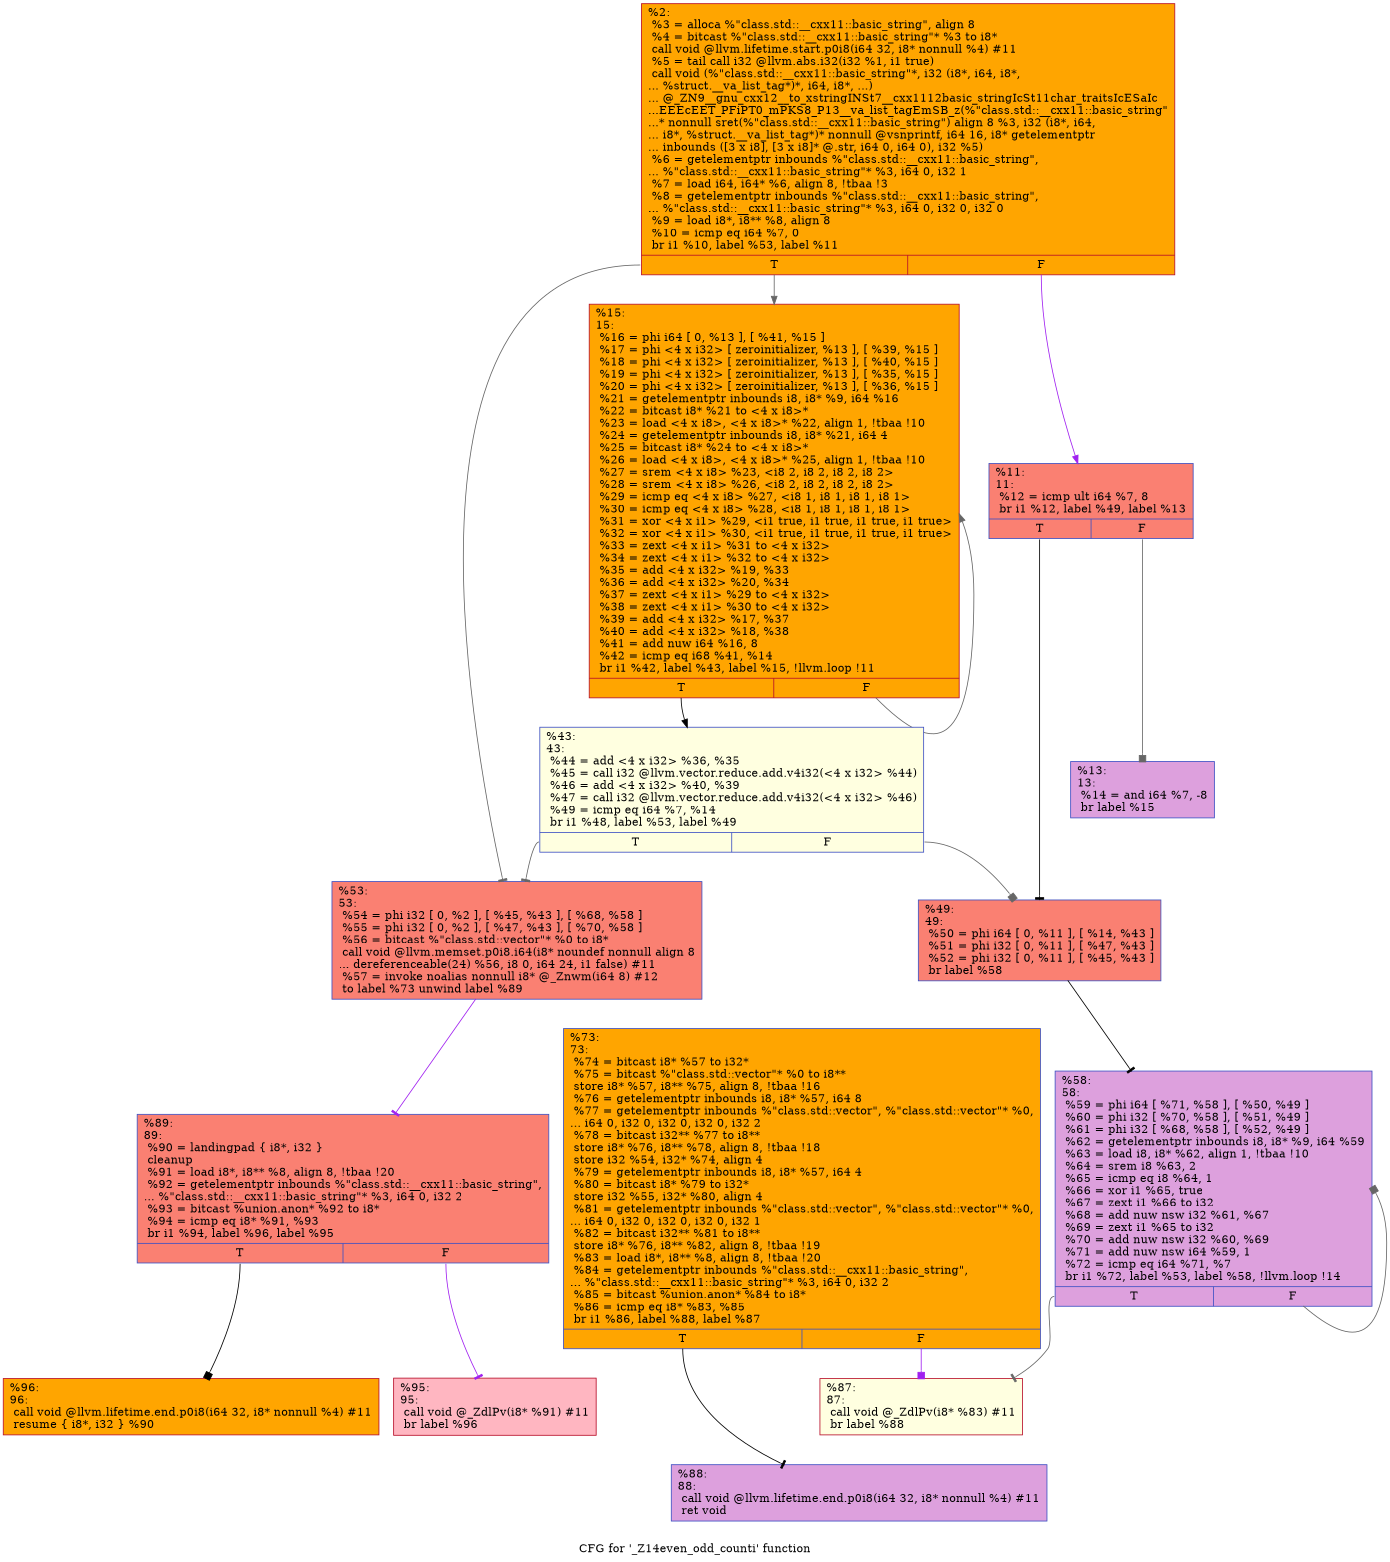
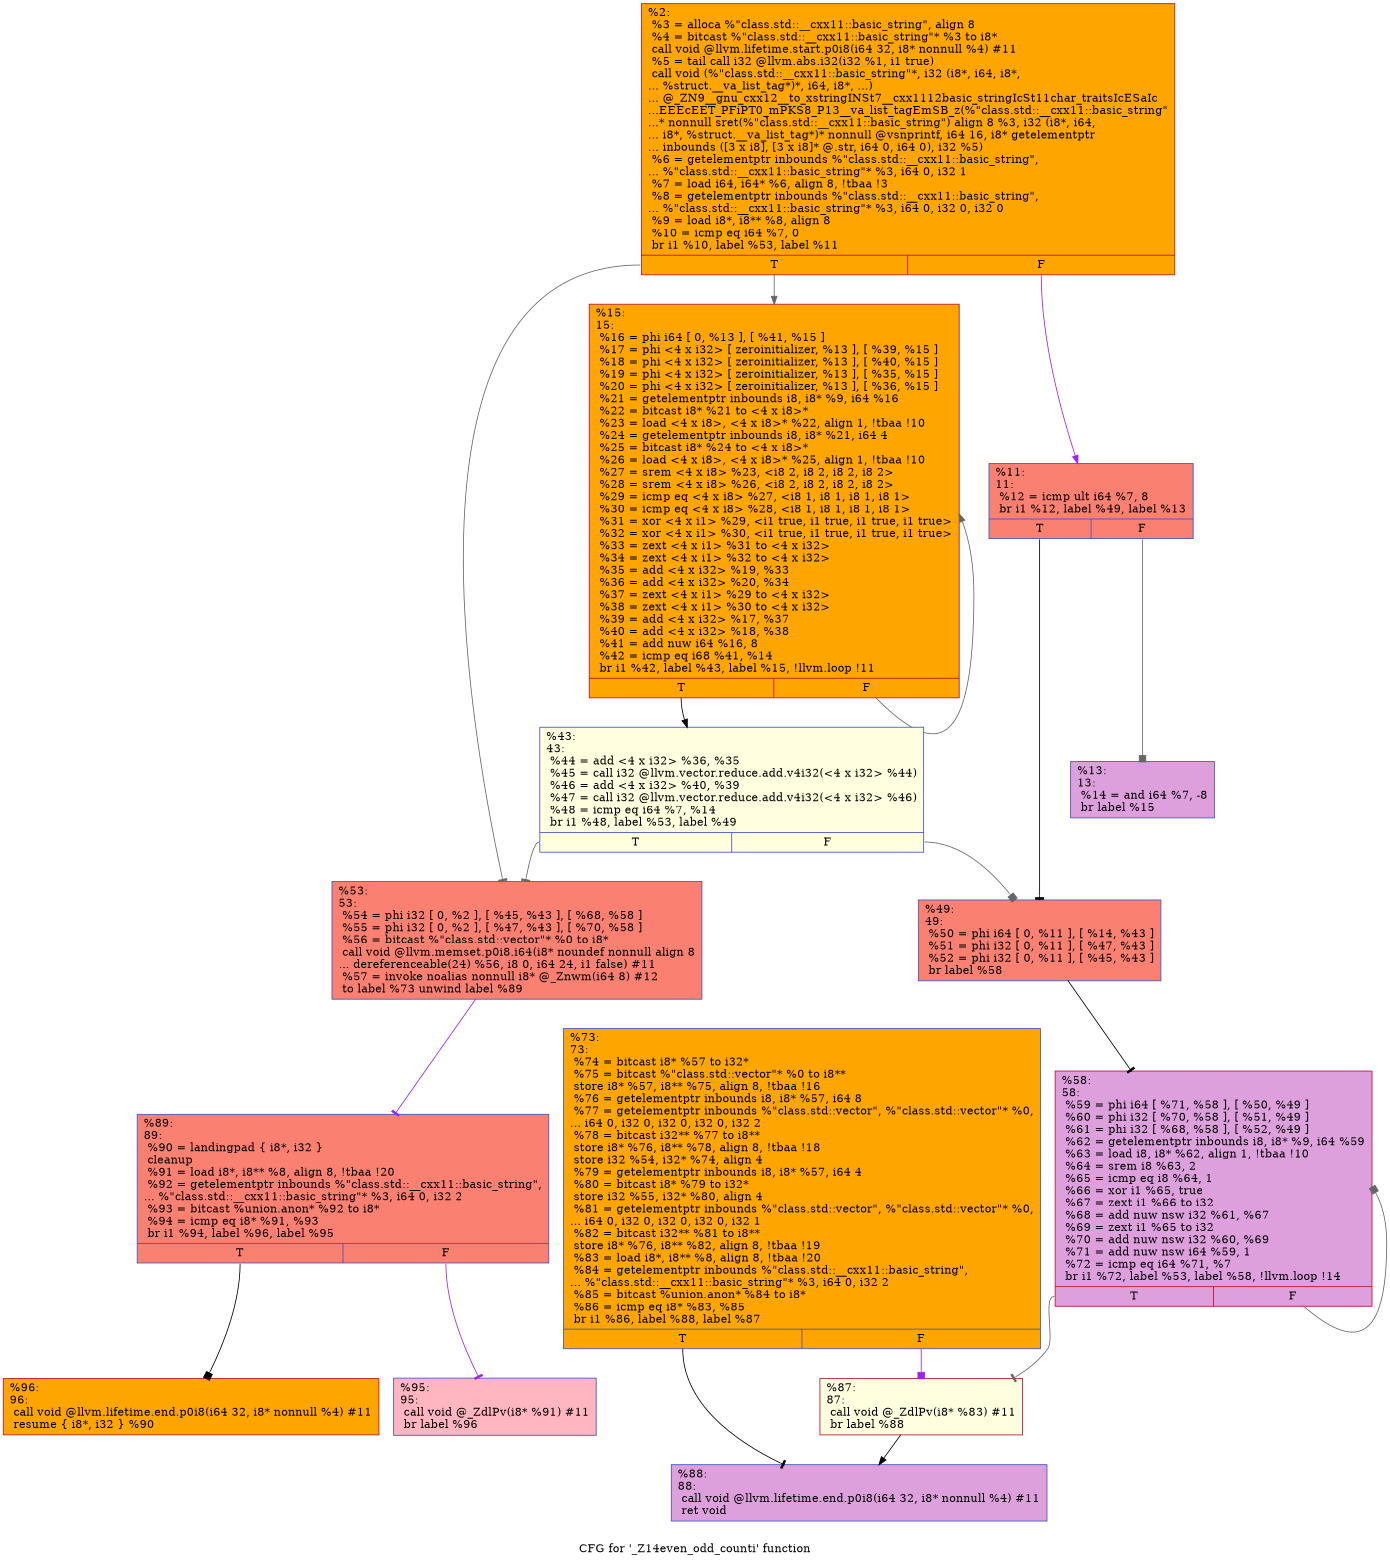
node "%43:": text "%49 = icmp eq i64 %7, %14" -> "%48 = icmp eq i64 %7, %14"
node "%58:": color #3d50c3ff -> #b70d28ff
node "%95:": color #b70d28ff -> #3d50c3ff
edge "%87:" -> "%88:": added
